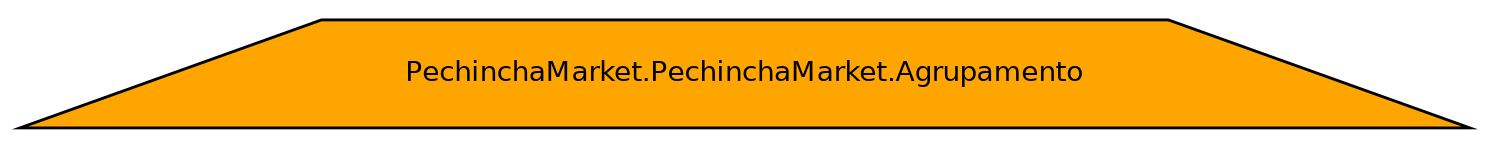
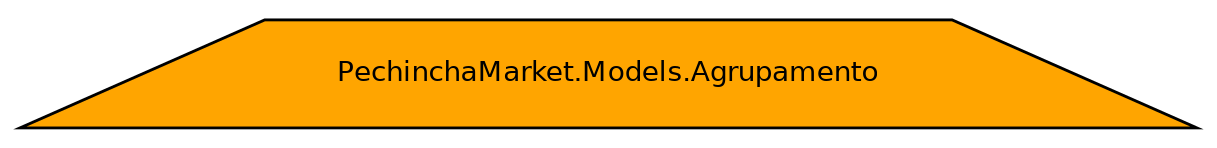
node "PechinchaMarket.PechinchaMarket.Agrupamento": label "PechinchaMarket.PechinchaMarket.Agrupamento" -> "PechinchaMarket.Models.Agrupamento"
